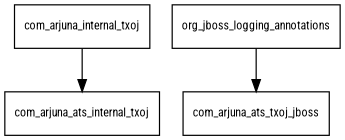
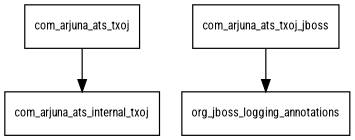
node "com_arjuna_internal_txoj": label "com_arjuna_internal_txoj" -> "com_arjuna_ats_txoj"
edge "org_jboss_logging_annotations" -> "com_arjuna_ats_txoj_jboss": reversed
